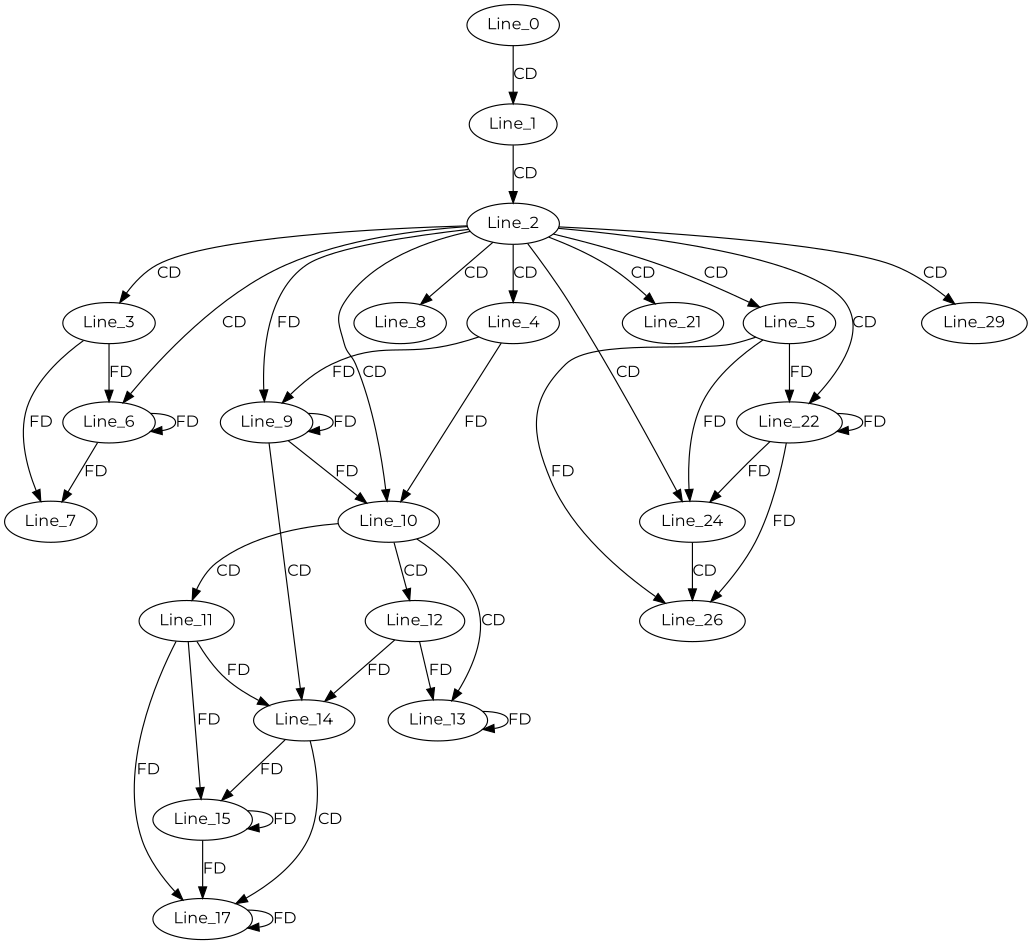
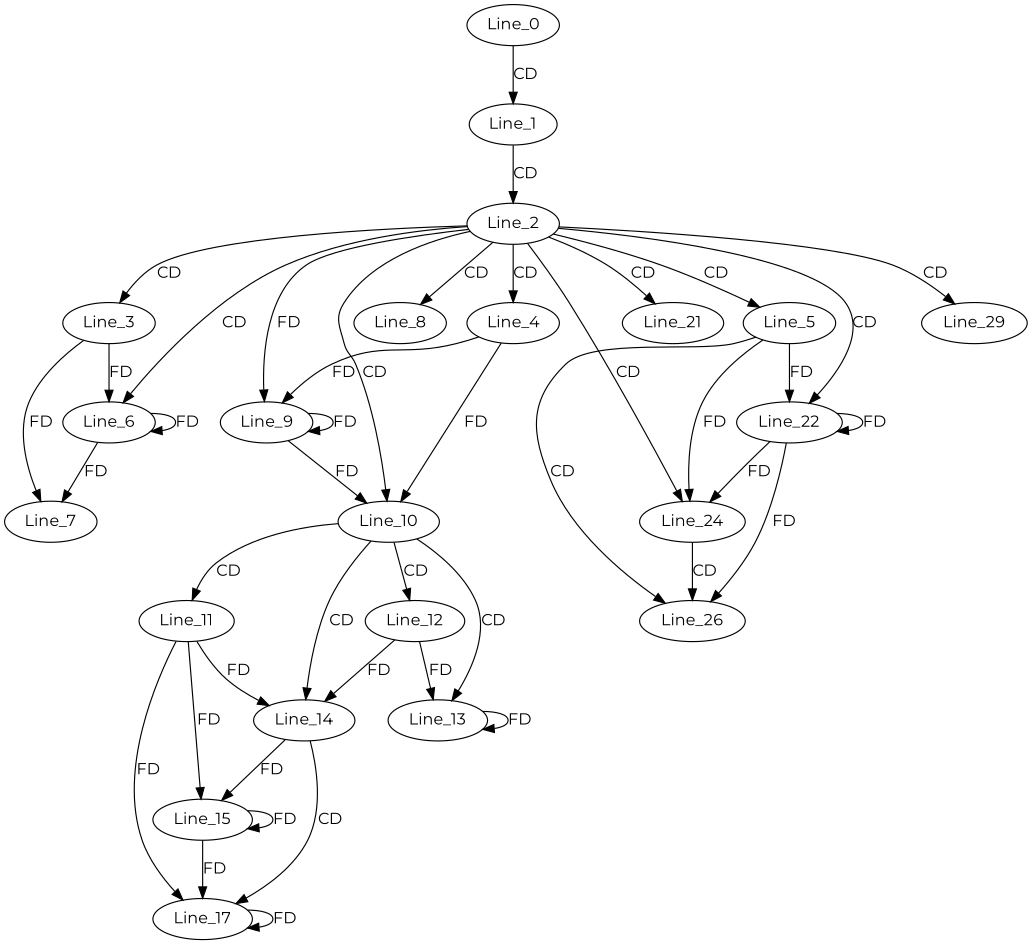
edge "Line_5" -> "Line_26": label "FD" -> "CD"
edge "Line_9" -> "Line_14": now "Line_10" -> "Line_14"
